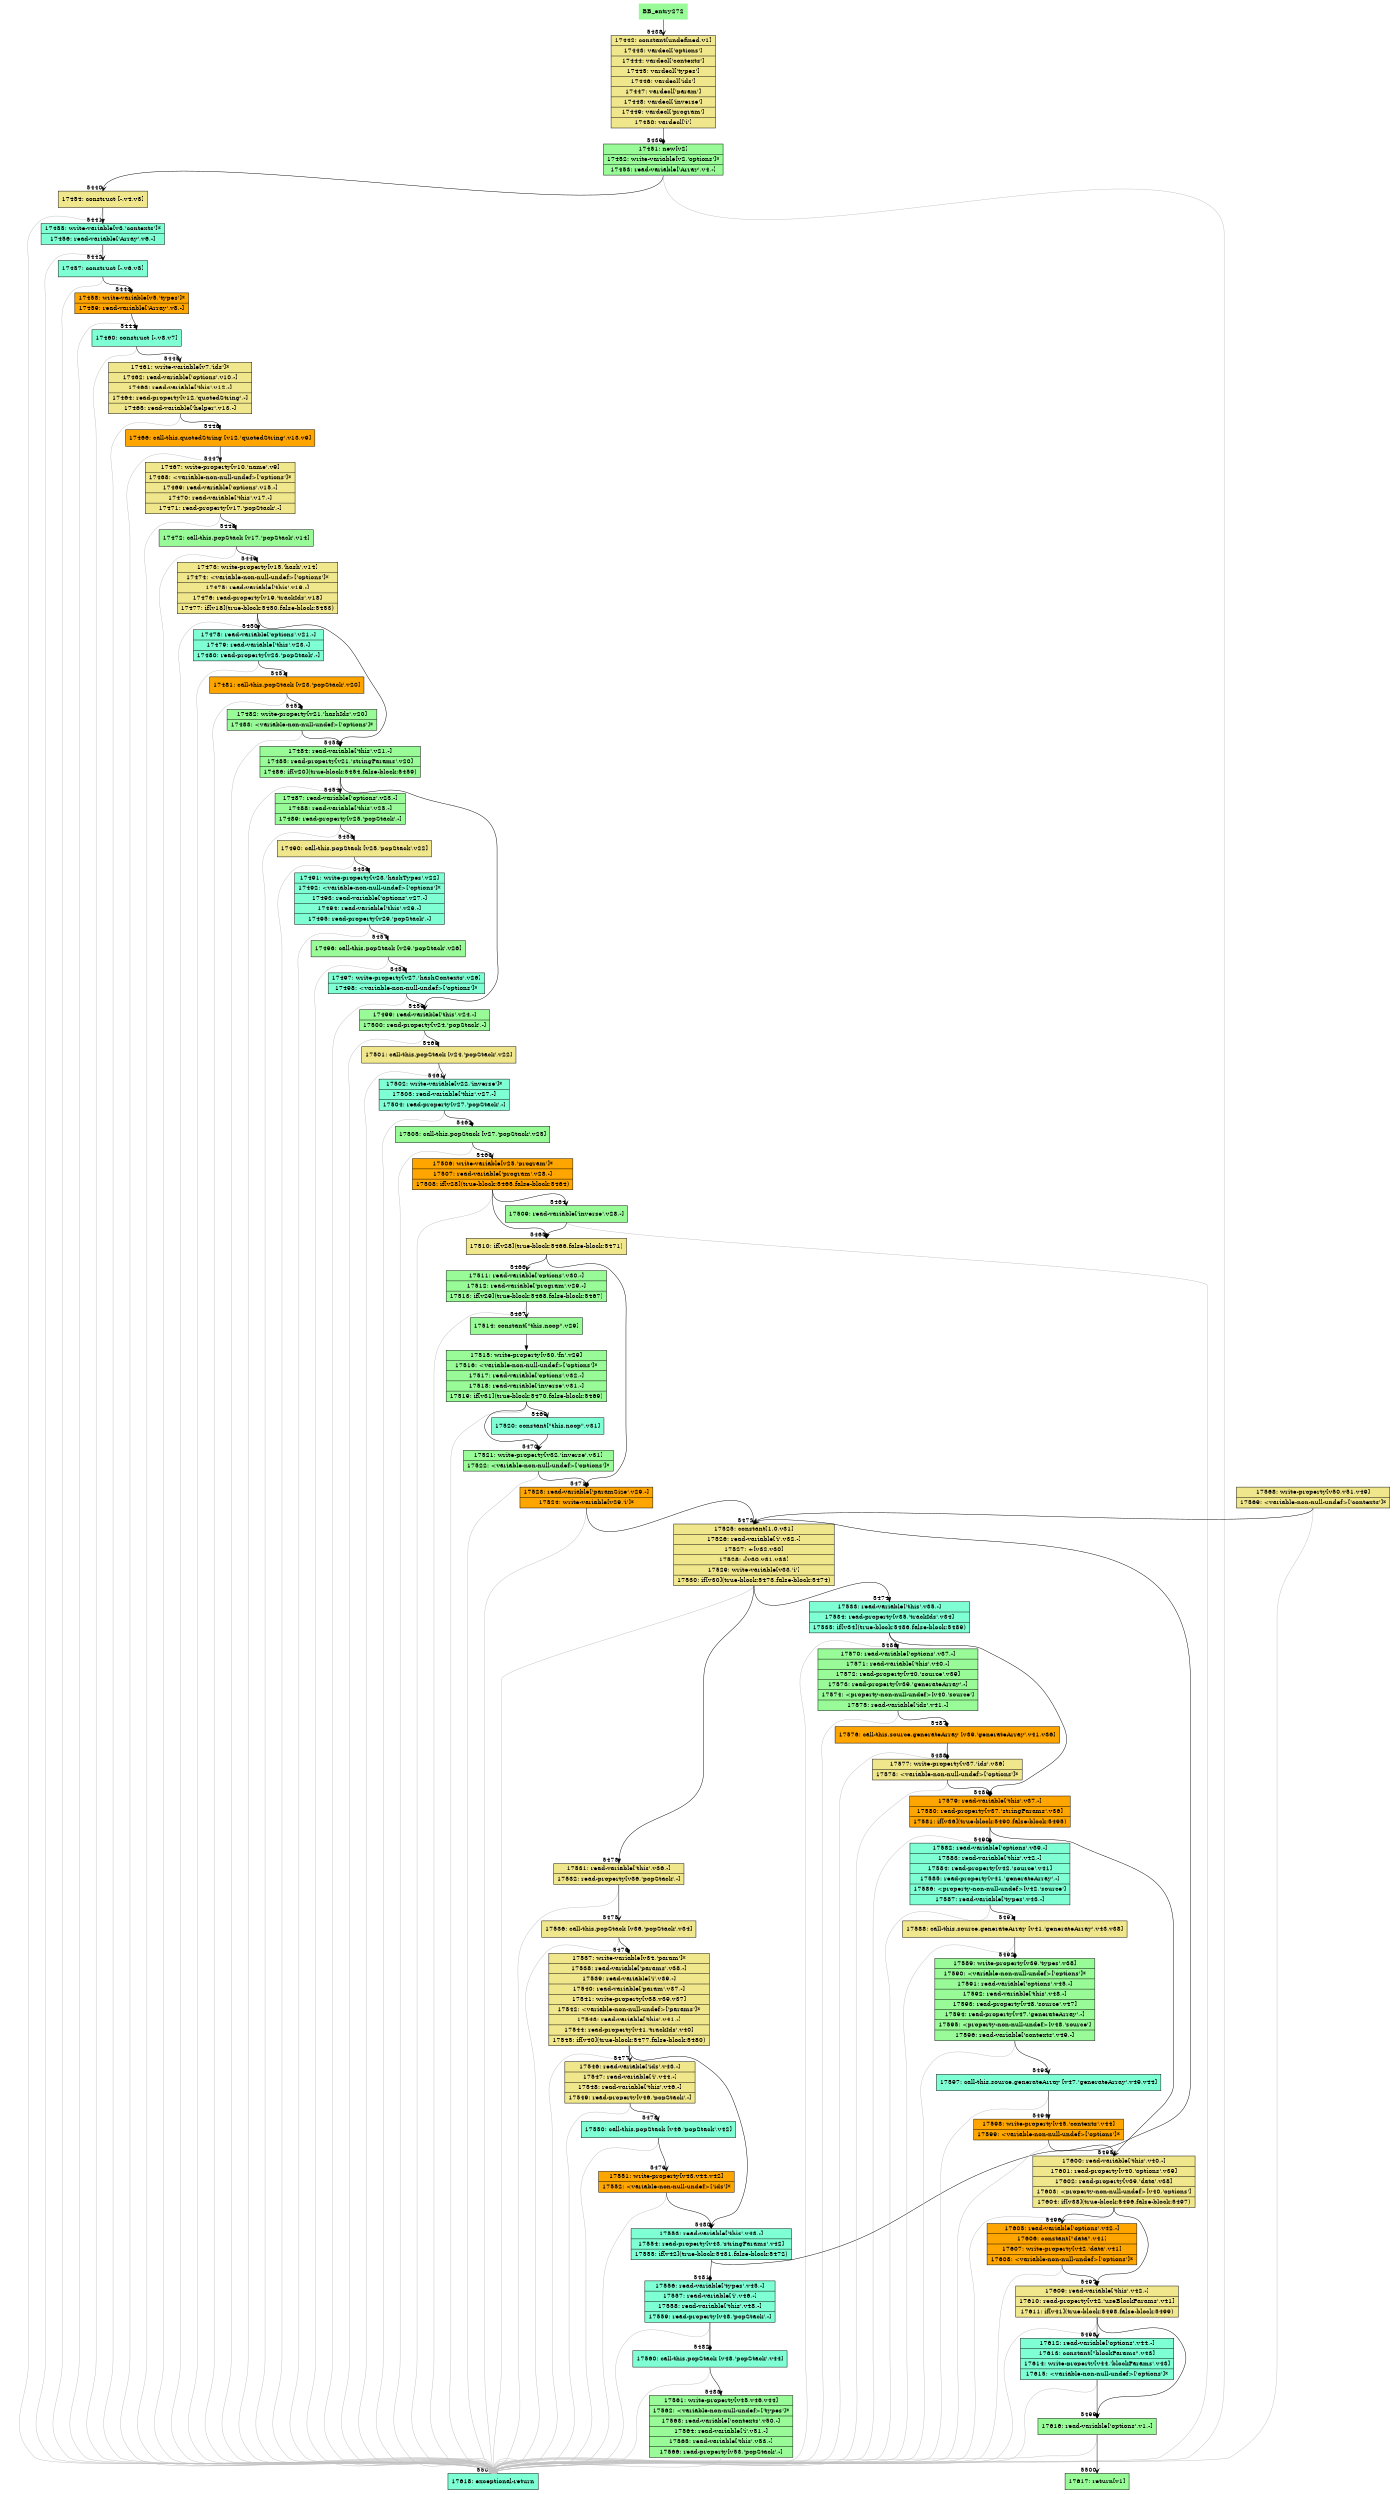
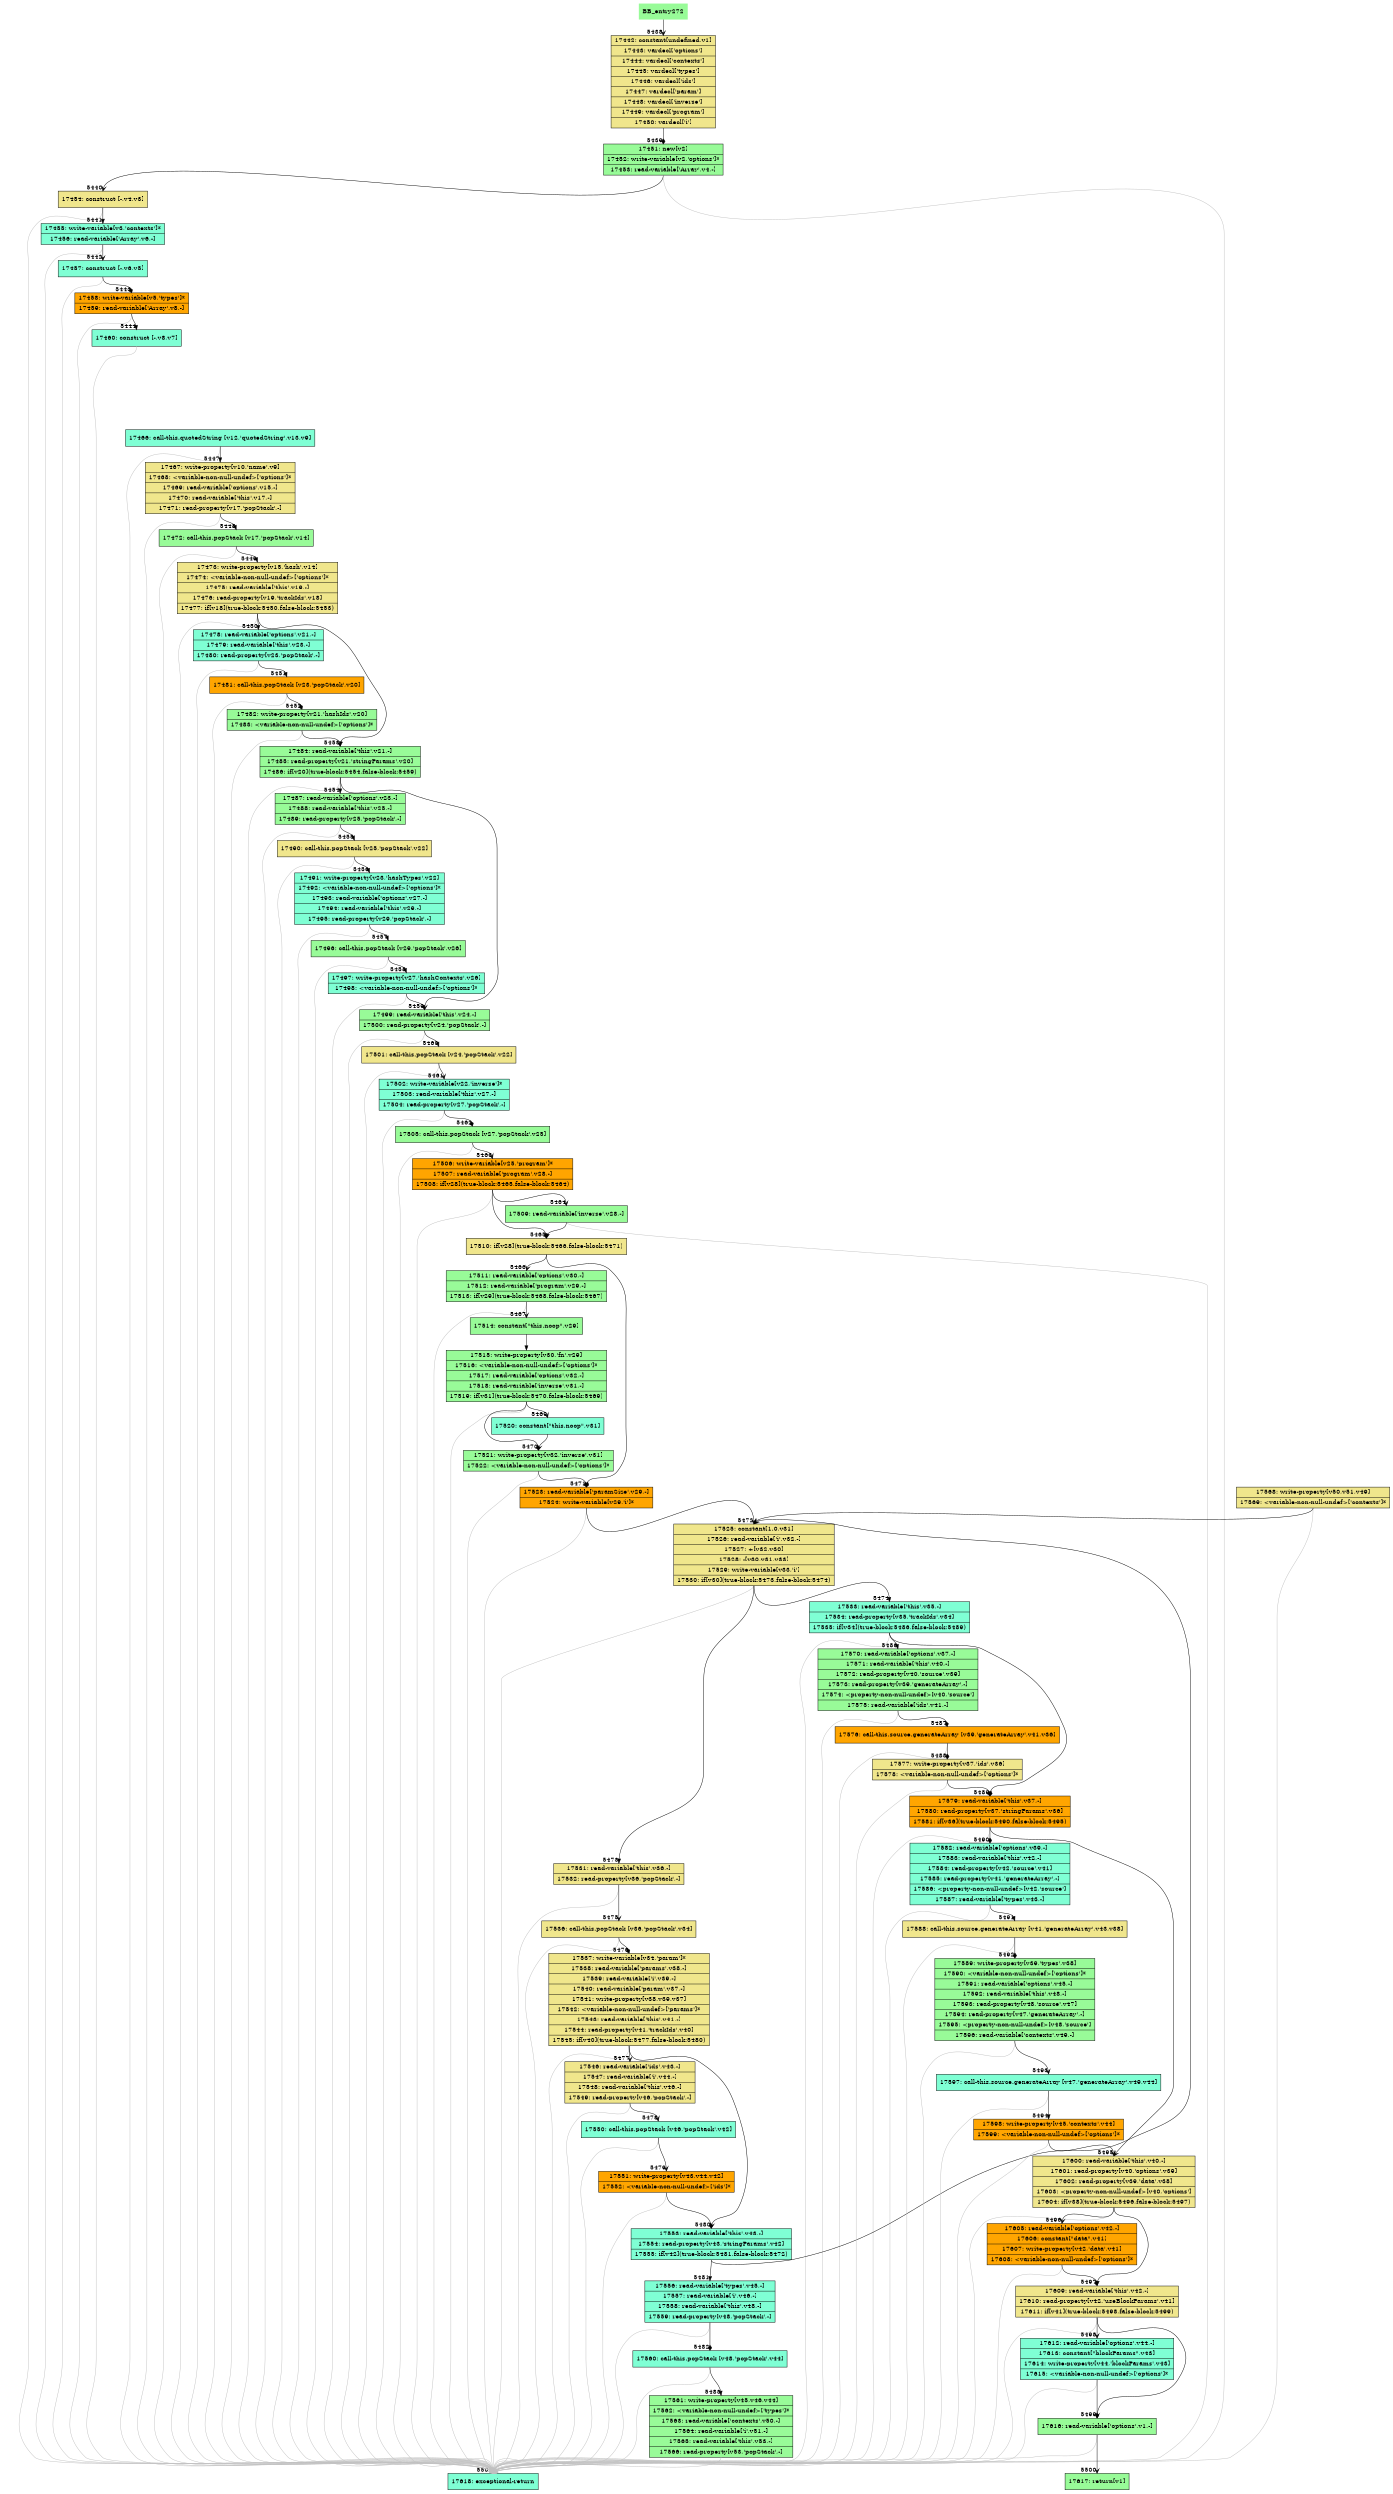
node "17461: write-variable[v7,'ids']*": removed
node "17466: call-this.quotedString [v12,'quotedString',v13,v9]": fillcolor orange -> aquamarine
edge "17553: read-variable['this',v43,-]" -> "17556: read-variable['types',v45,-]": arrowhead diamond -> normal
